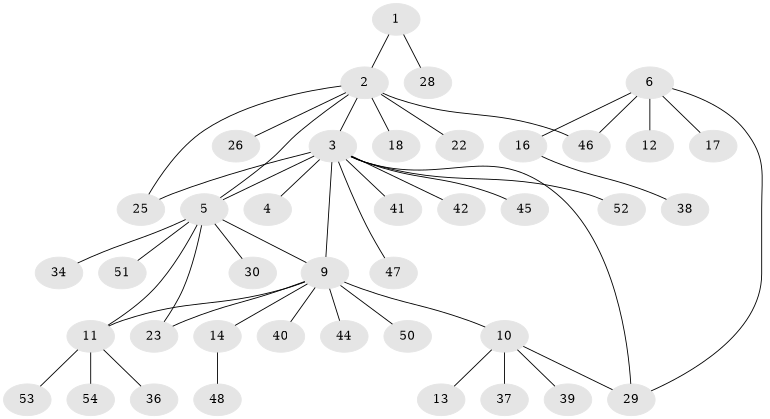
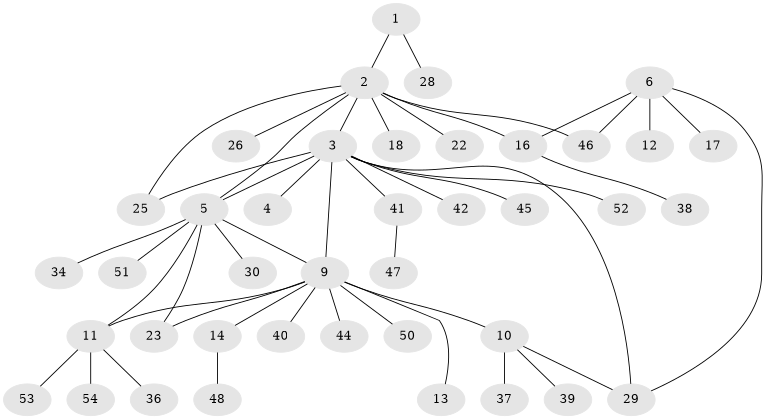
edge "2" -- "16": added
edge "3" -- "47": now "41" -- "47"
edge "10" -- "13": now "9" -- "13"
